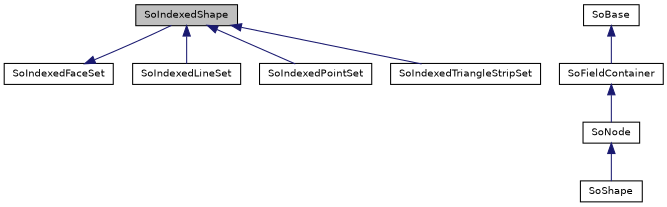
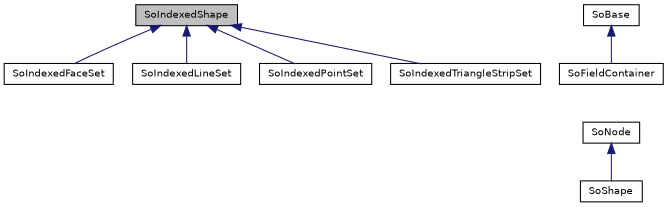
edge "SoIndexedShape" -> "SoIndexedFaceSet": reversed
edge "SoNode" -> "SoFieldContainer": removed
